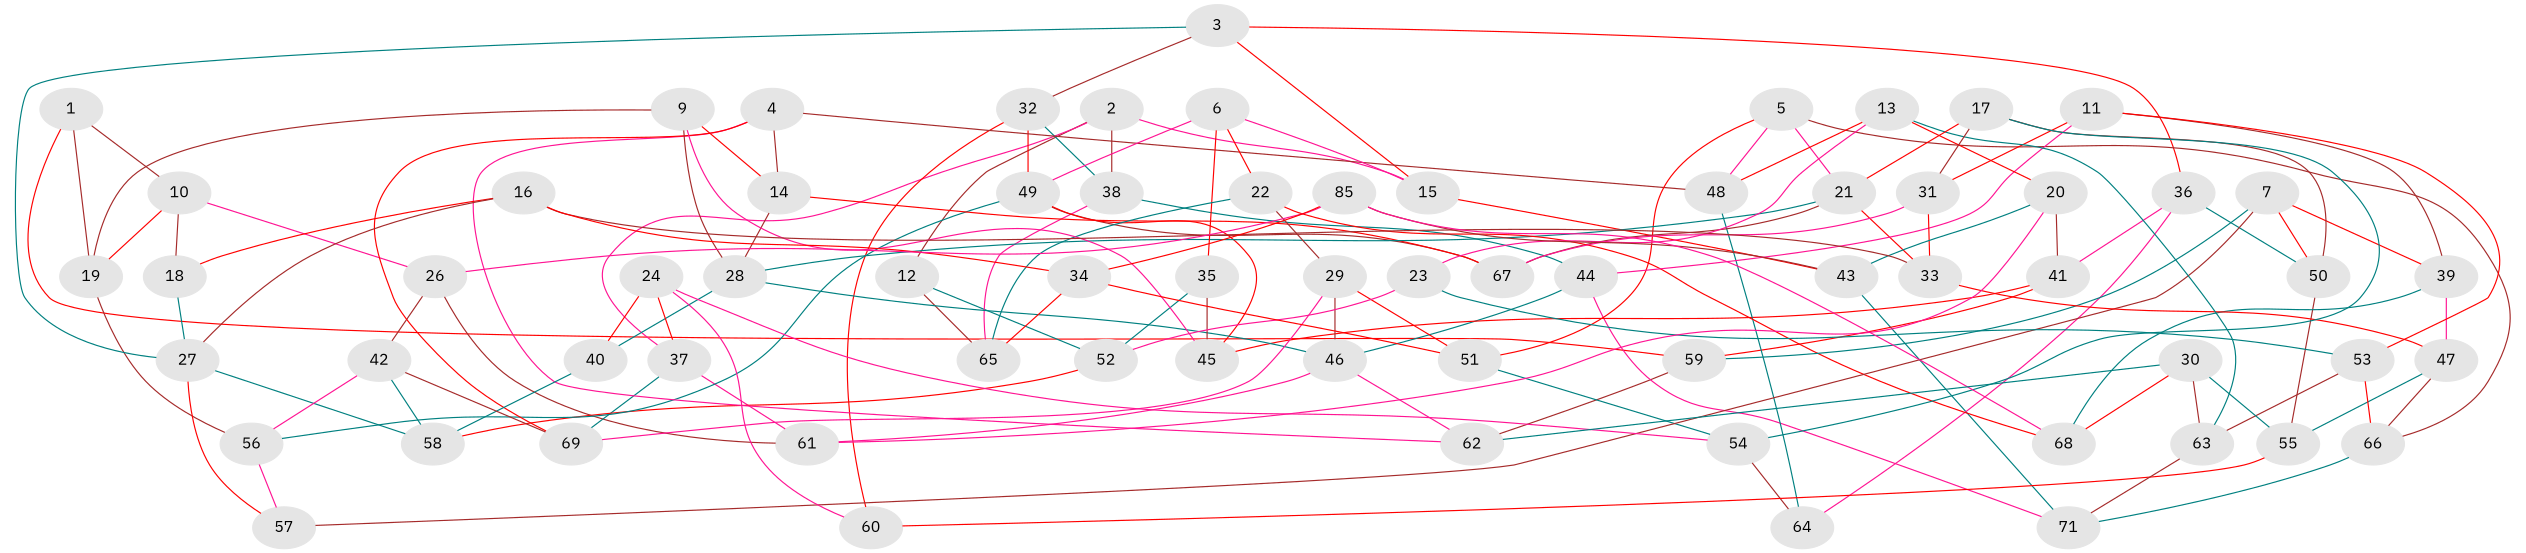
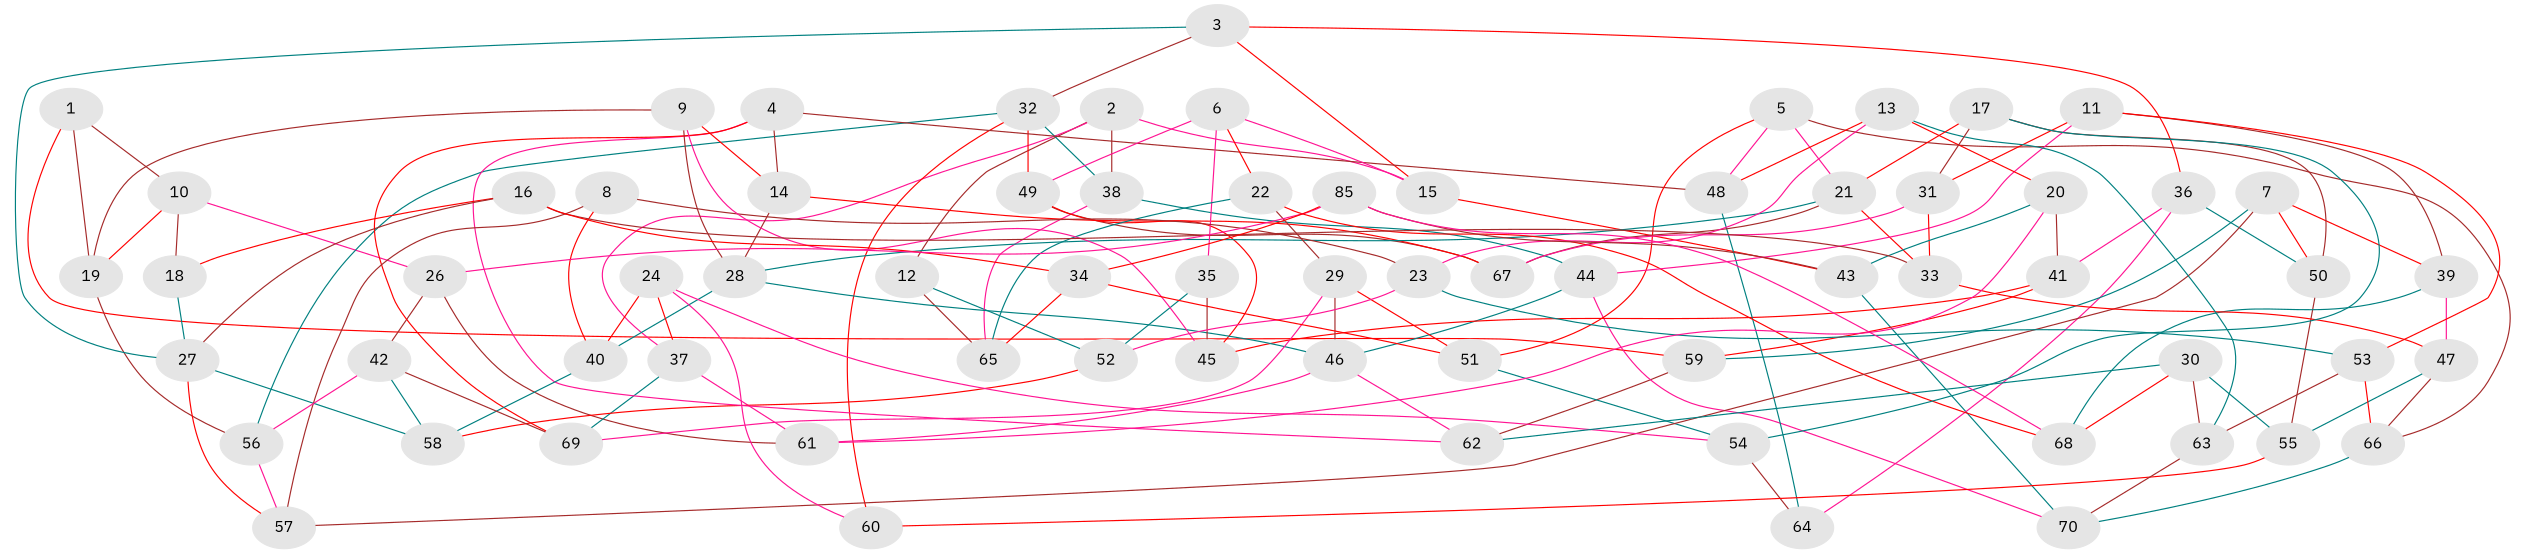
node "8": added
edge "6" -- "35": color red -> deeppink
edge "49" -- "56": now "32" -- "56"
node "71": label "71" -> "70"
